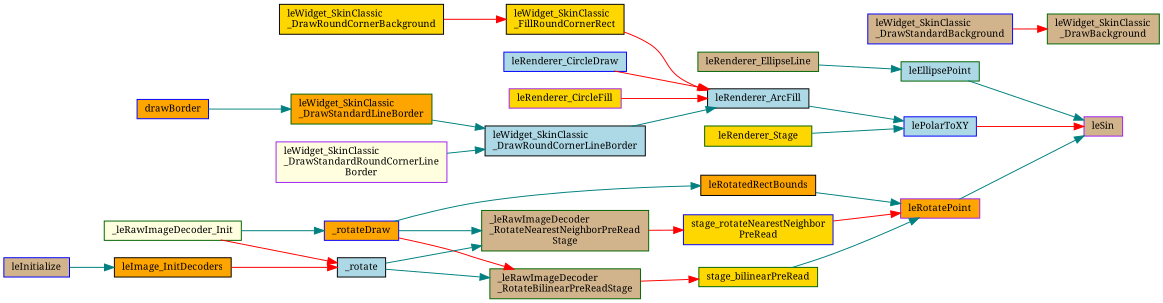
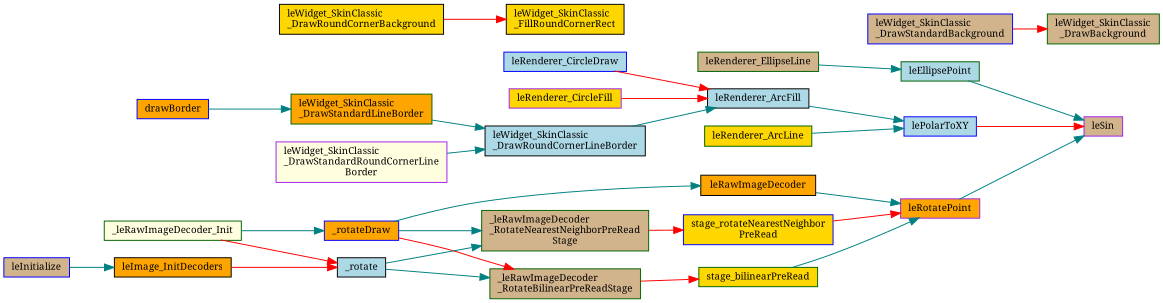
edge "leWidget_SkinClassic _FillRoundCornerRect" -> "leRenderer_ArcFill": removed
node "leRenderer_Stage": label "leRenderer_Stage" -> "leRenderer_ArcLine"
node "leRotatedRectBounds": label "leRotatedRectBounds" -> "leRawImageDecoder"
